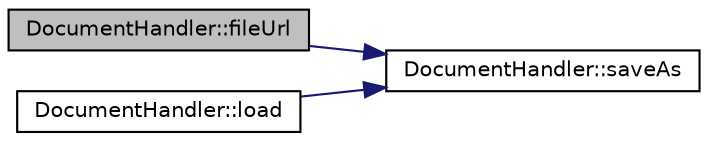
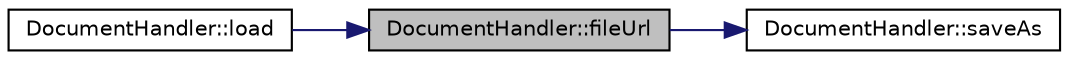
edge "DocumentHandler::load" -> "DocumentHandler::saveAs": now "DocumentHandler::load" -> "DocumentHandler::fileUrl"
